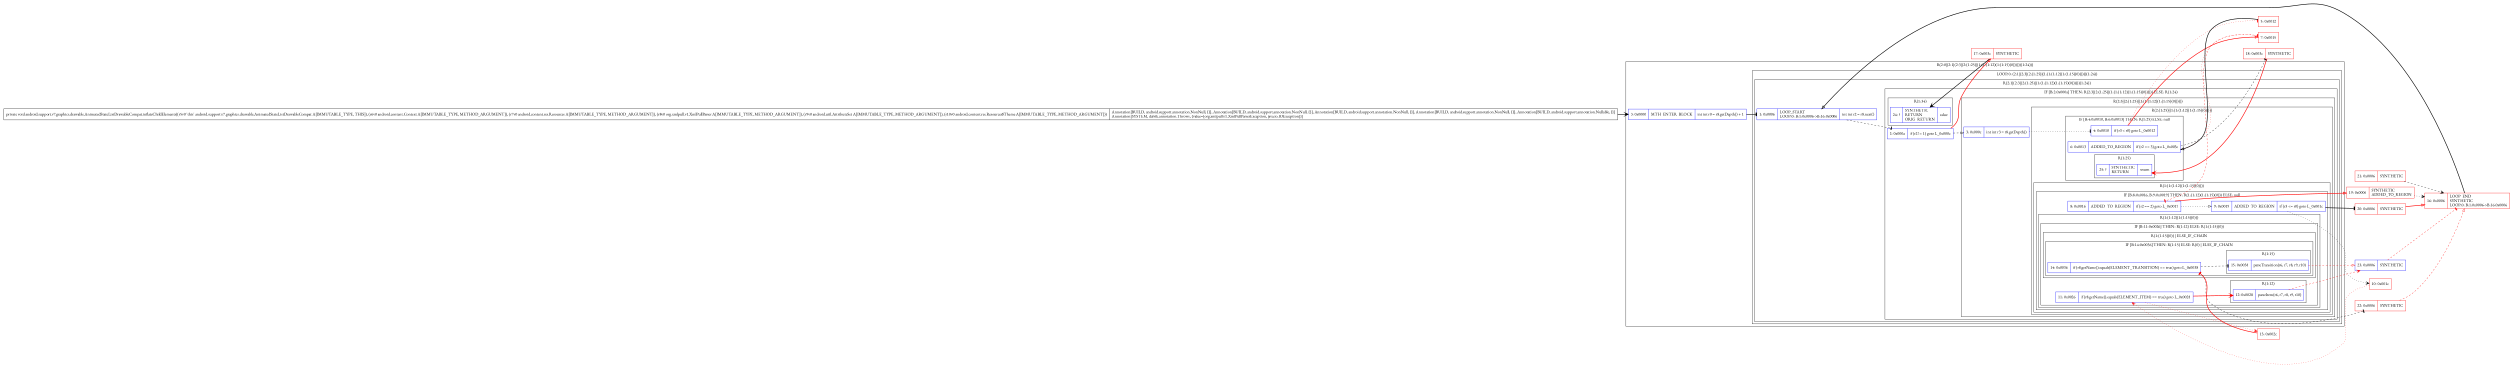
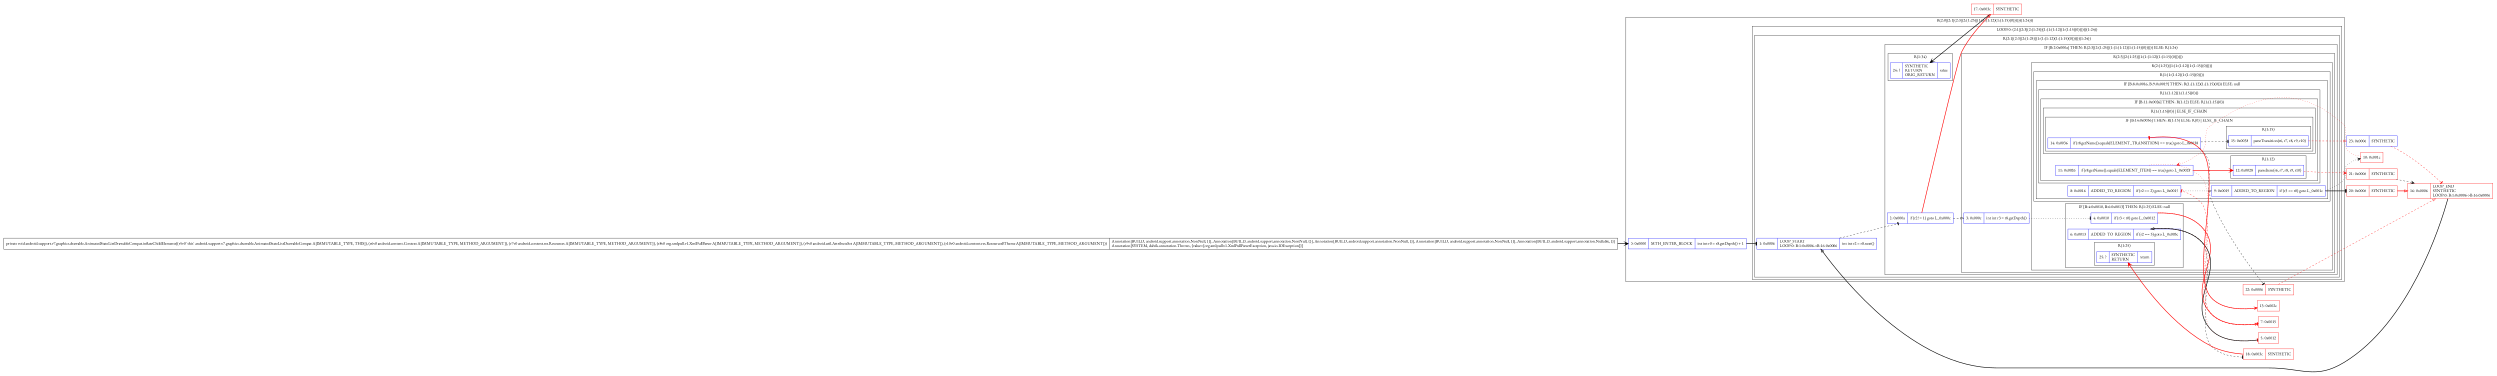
node "19: 0x0006": removed
edge "12: 0x0028" -> "23: 0x0006": now "12: 0x0028" -> "21: 0x0006"
